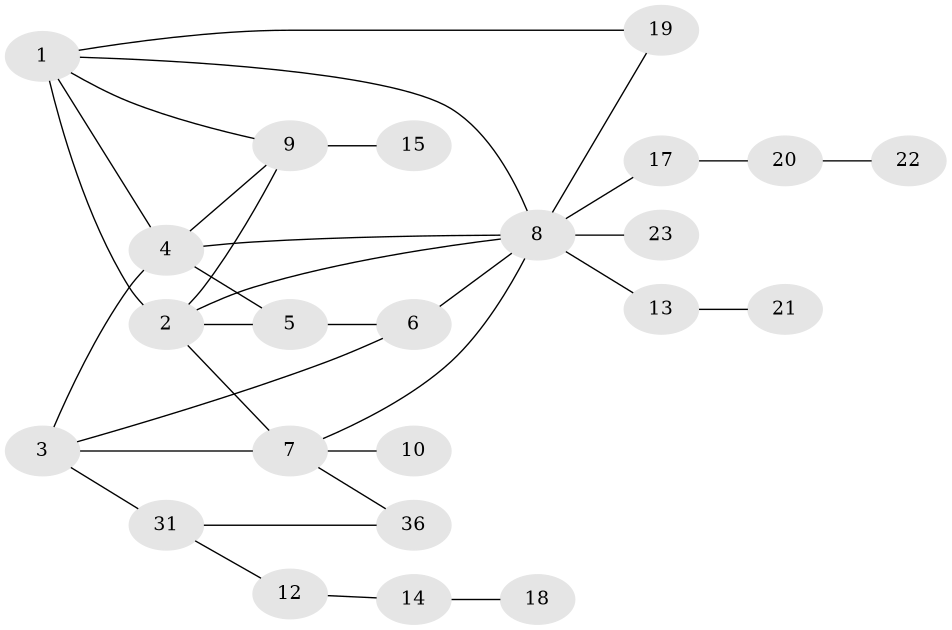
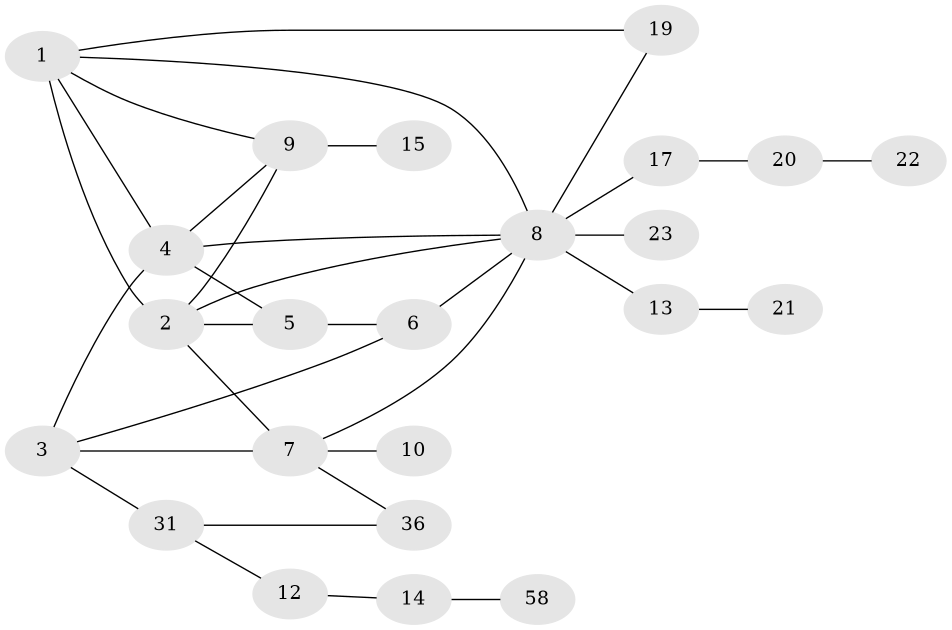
node "18": label "18" -> "58"
